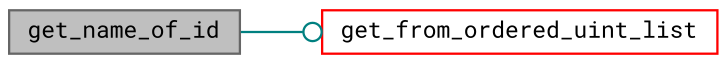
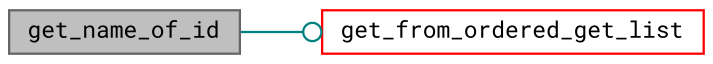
node "get_from_ordered_uint_list": label "get_from_ordered_uint_list" -> "get_from_ordered_get_list"
